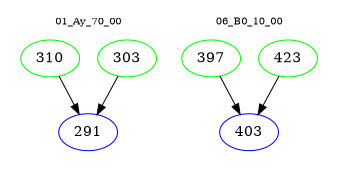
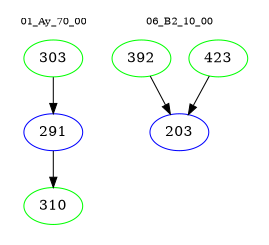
cluster "06_B0_10_00": label "06_B0_10_00" -> "06_B2_10_00"
node "397": label "397" -> "392"
edge "310" -> "291": reversed
node "403": label "403" -> "203"
